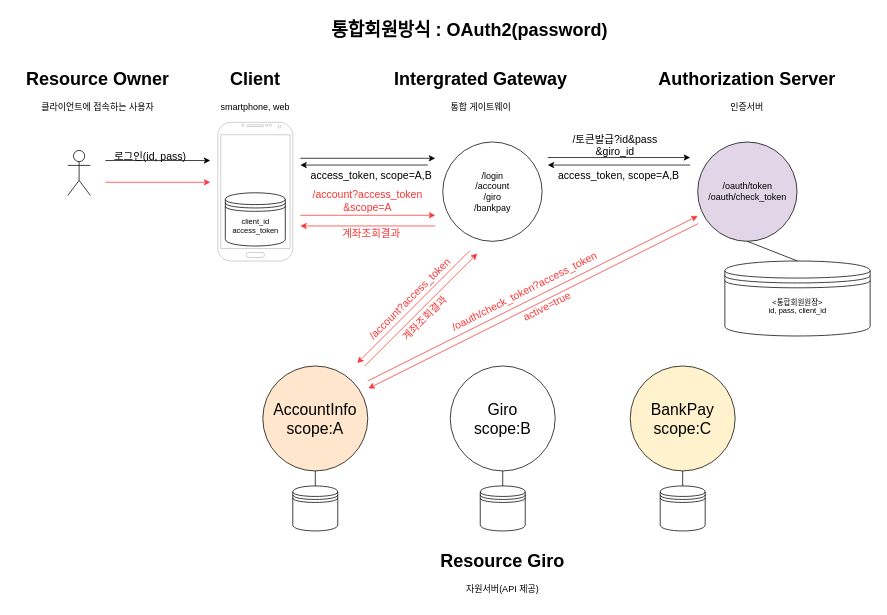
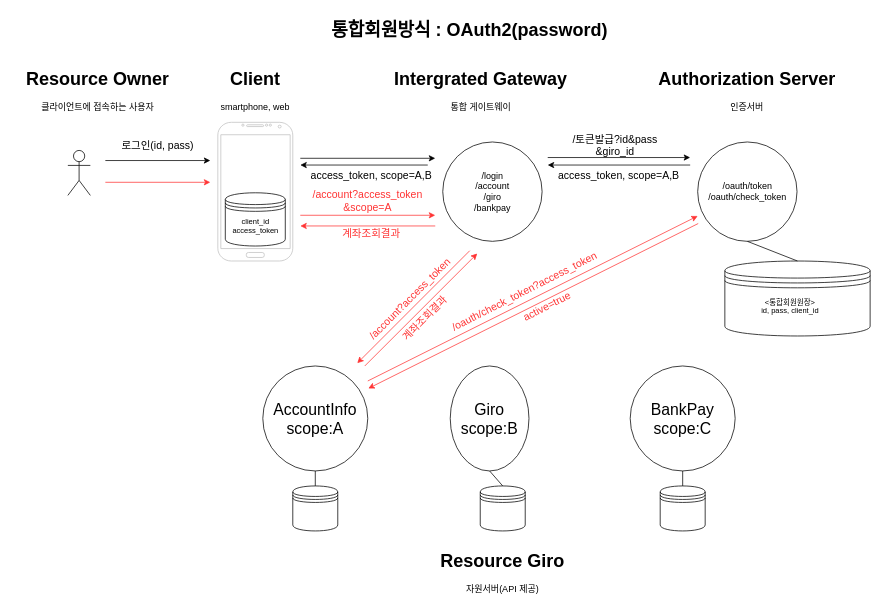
node "로그인(id, pass)": moved (150, 156) -> (158, 145)
node "/oauth/token /oauth/check_token": fillcolor #e1d5e7 -> #ffffff
node "<통합회원원장> id, pass, client_id": moved (798, 306) -> (790, 306)
node "AccountInfo scope:A": fillcolor #ffe6cc -> #ffffff
node "Giro scope:B": size 105x105 -> 79x105
node "BankPay scope:C": fillcolor #fff2cc -> #ffffff
